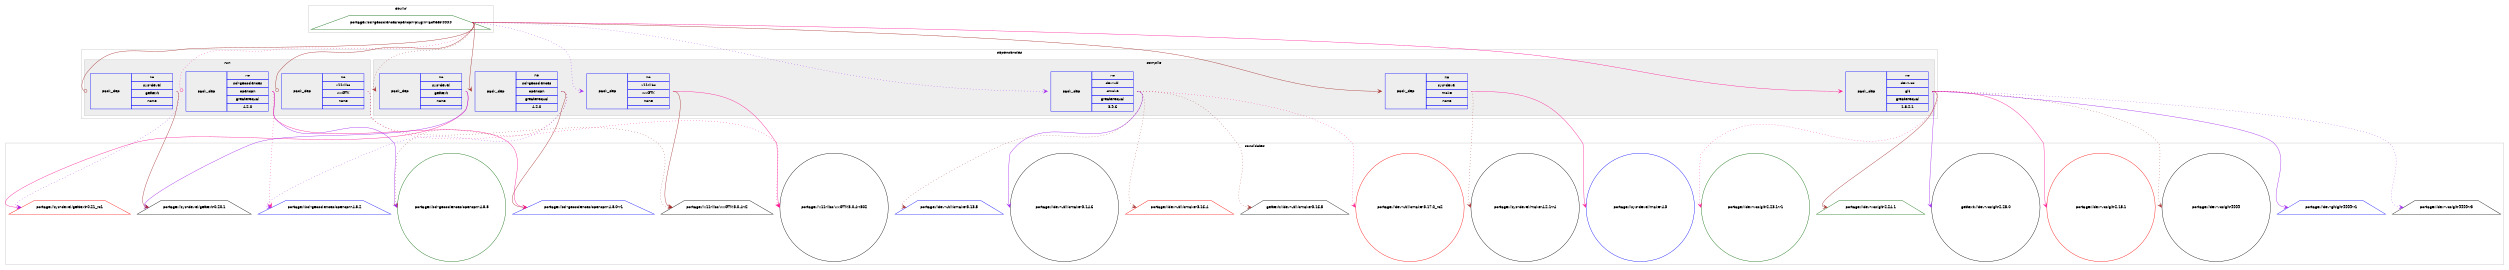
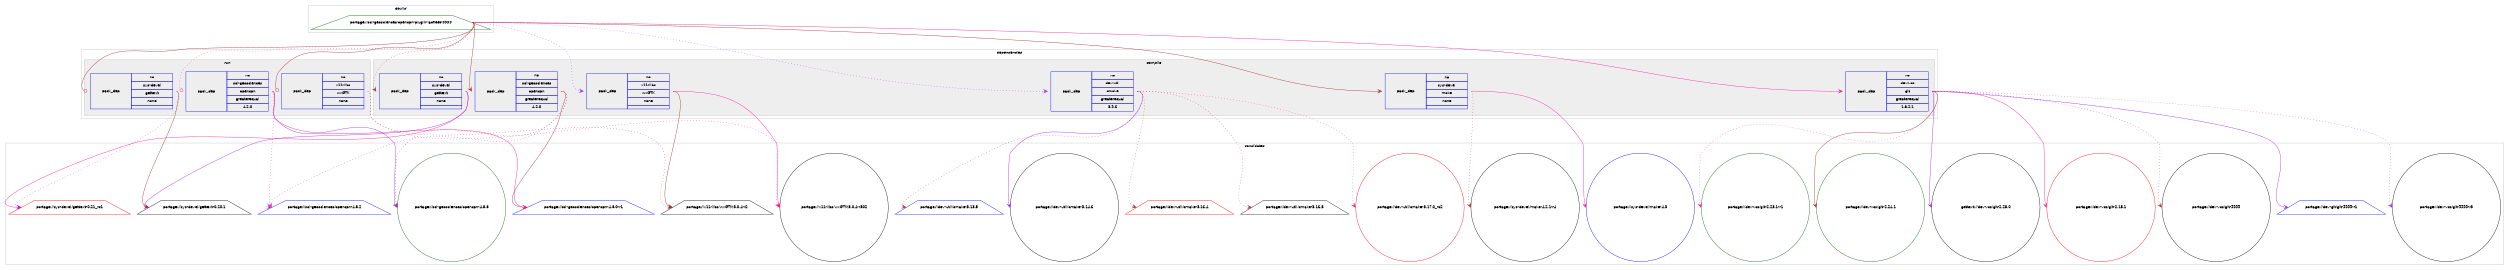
node "gettext://dev-util/cmake-3.16.5": label "gettext://dev-util/cmake-3.16.5" -> "portage://dev-util/cmake-3.16.5"
node "portage://dev-vcs/git-2.24.1": shape trapezium -> circle
node "portage://dev-vcs/git-9999-r3": shape trapezium -> circle
